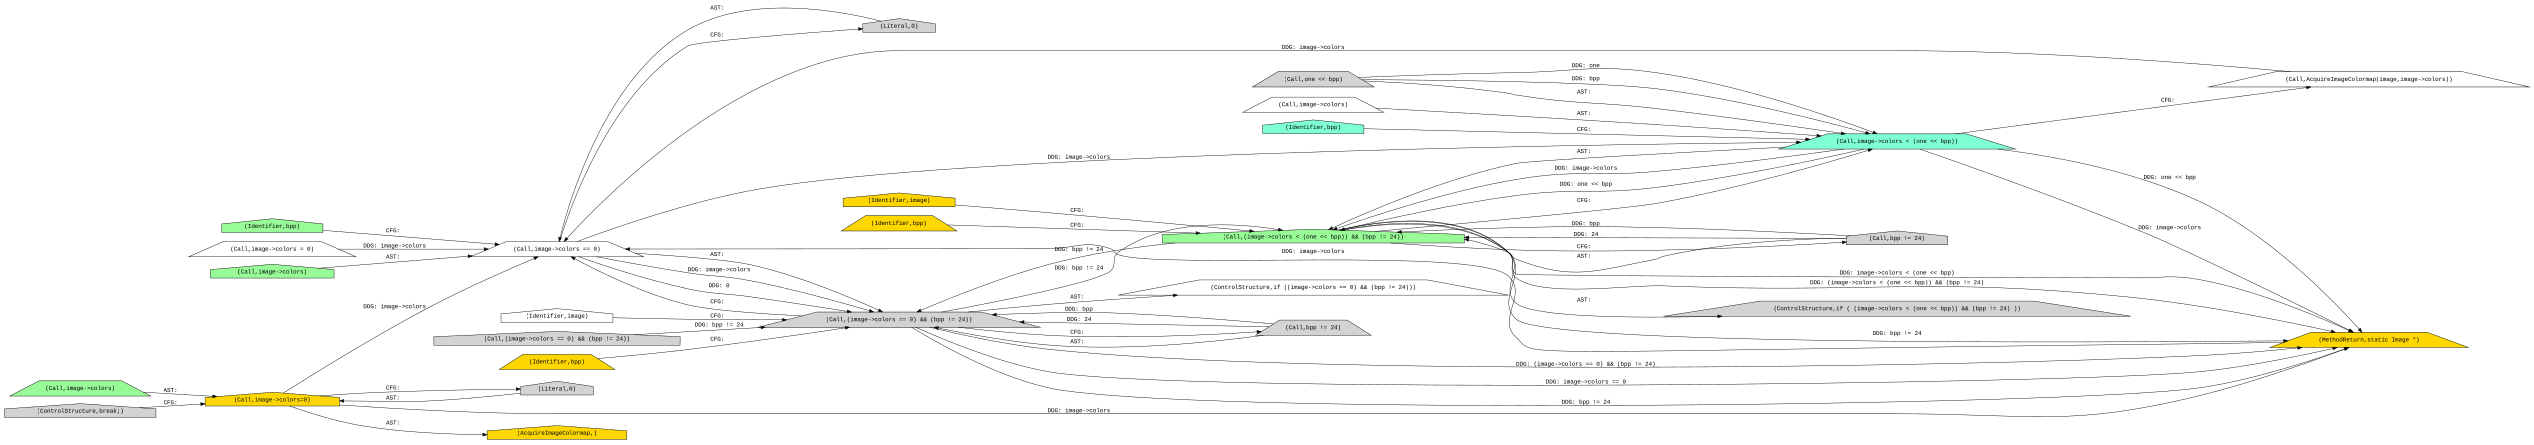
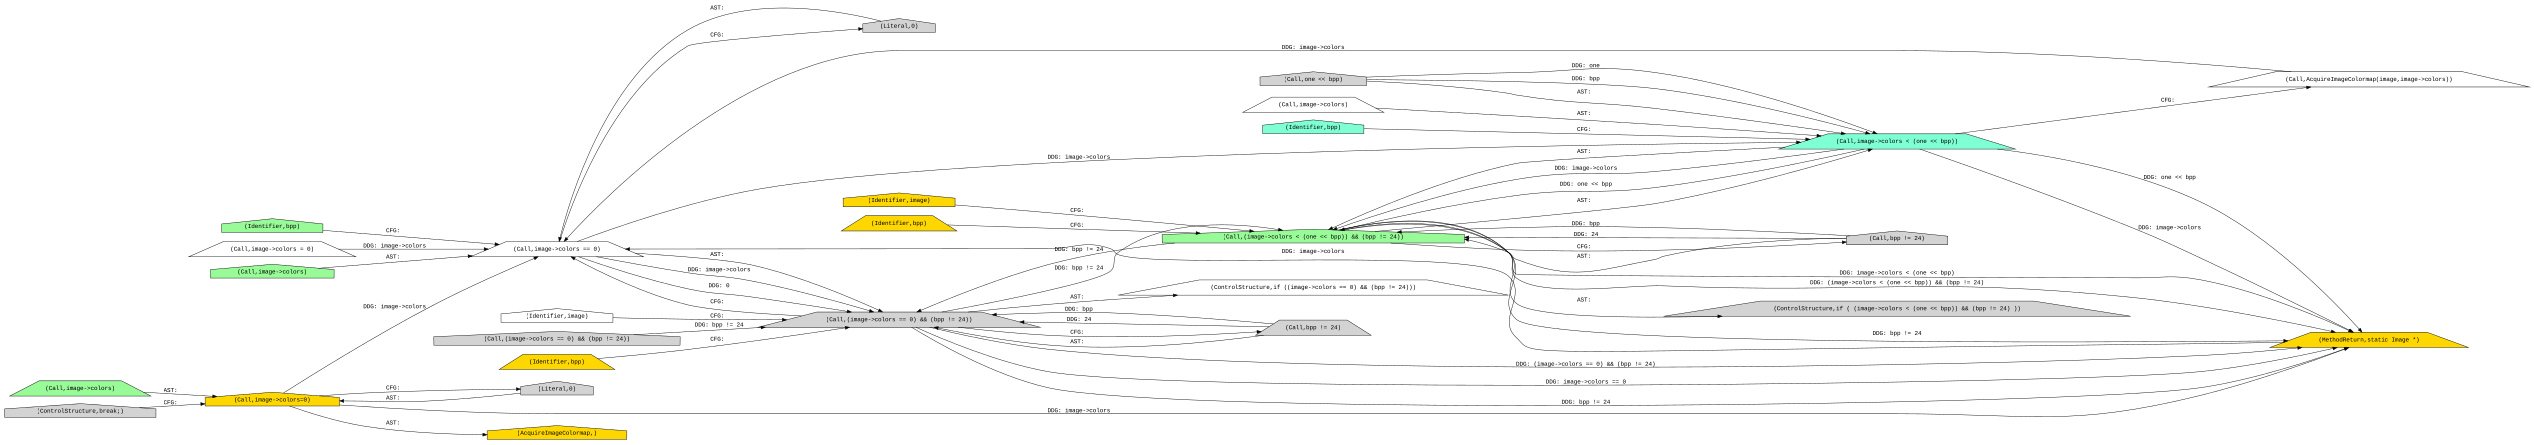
node "(Call,one << bpp)": shape trapezium -> house
edge "(Call,(image->colors < (one << bpp)) && (bpp != 24))" -> "(Call,image->colors < (one << bpp))": label "CFG: " -> "AST: "
